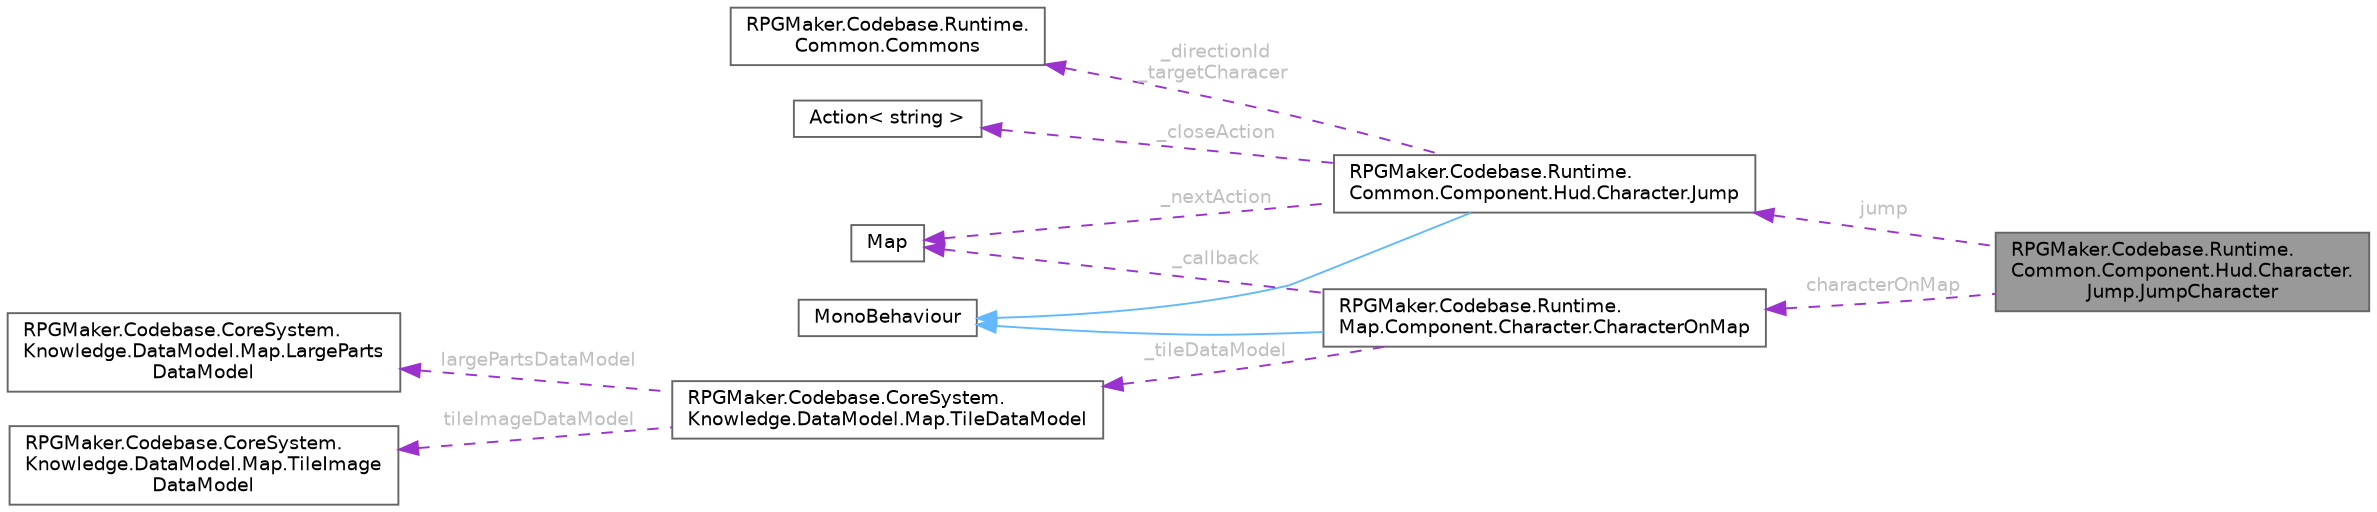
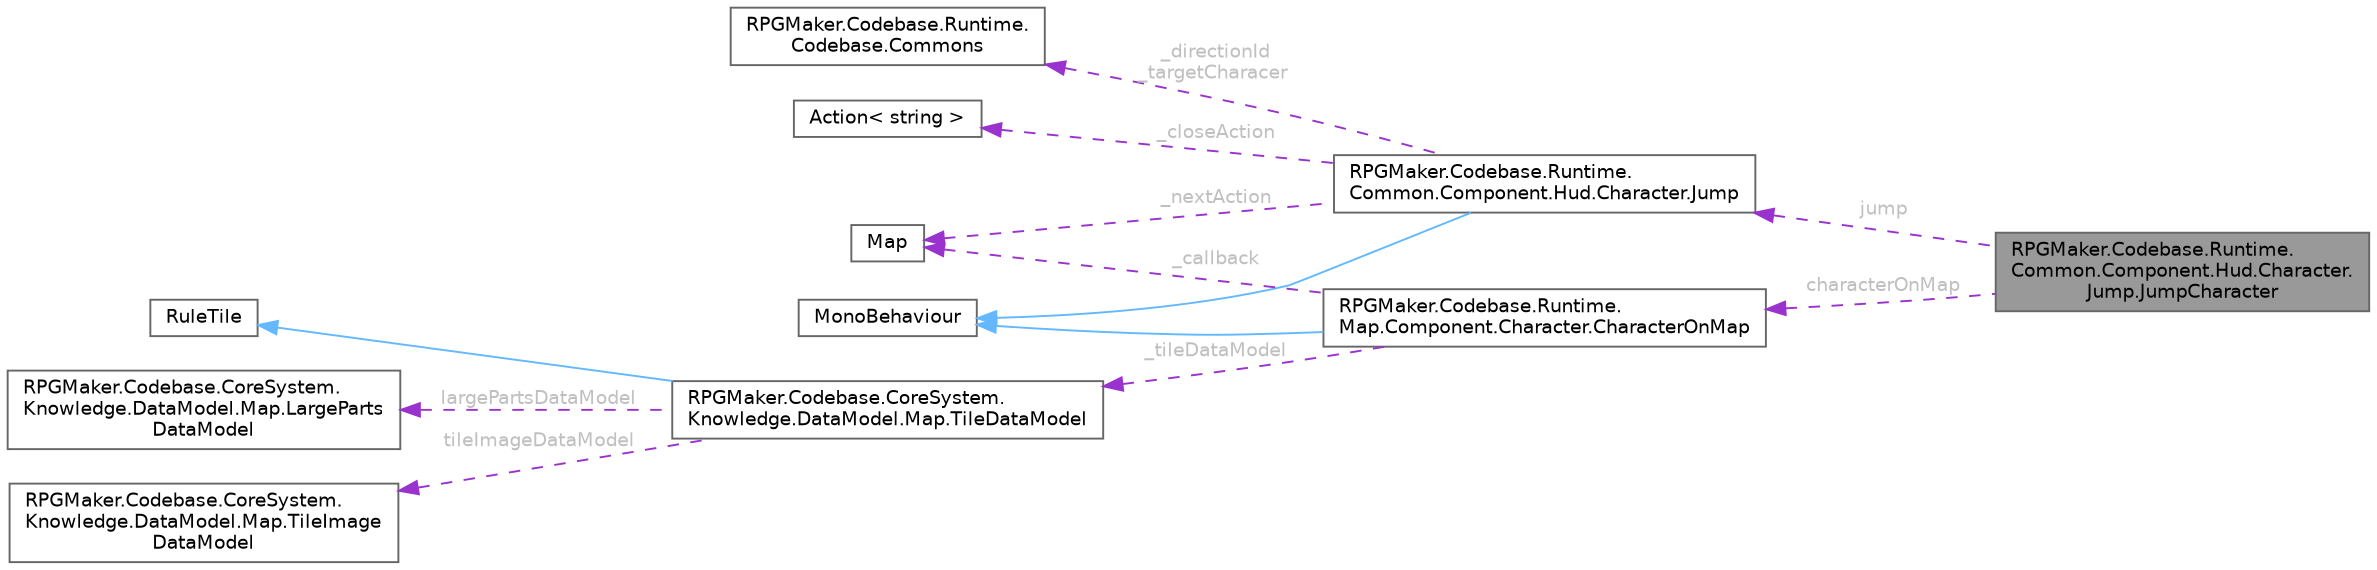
node "RPGMaker.Codebase.Runtime. Common.Commons": label "RPGMaker.Codebase.Runtime. Common.Commons" -> "RPGMaker.Codebase.Runtime. Codebase.Commons"
node "RuleTile": added
